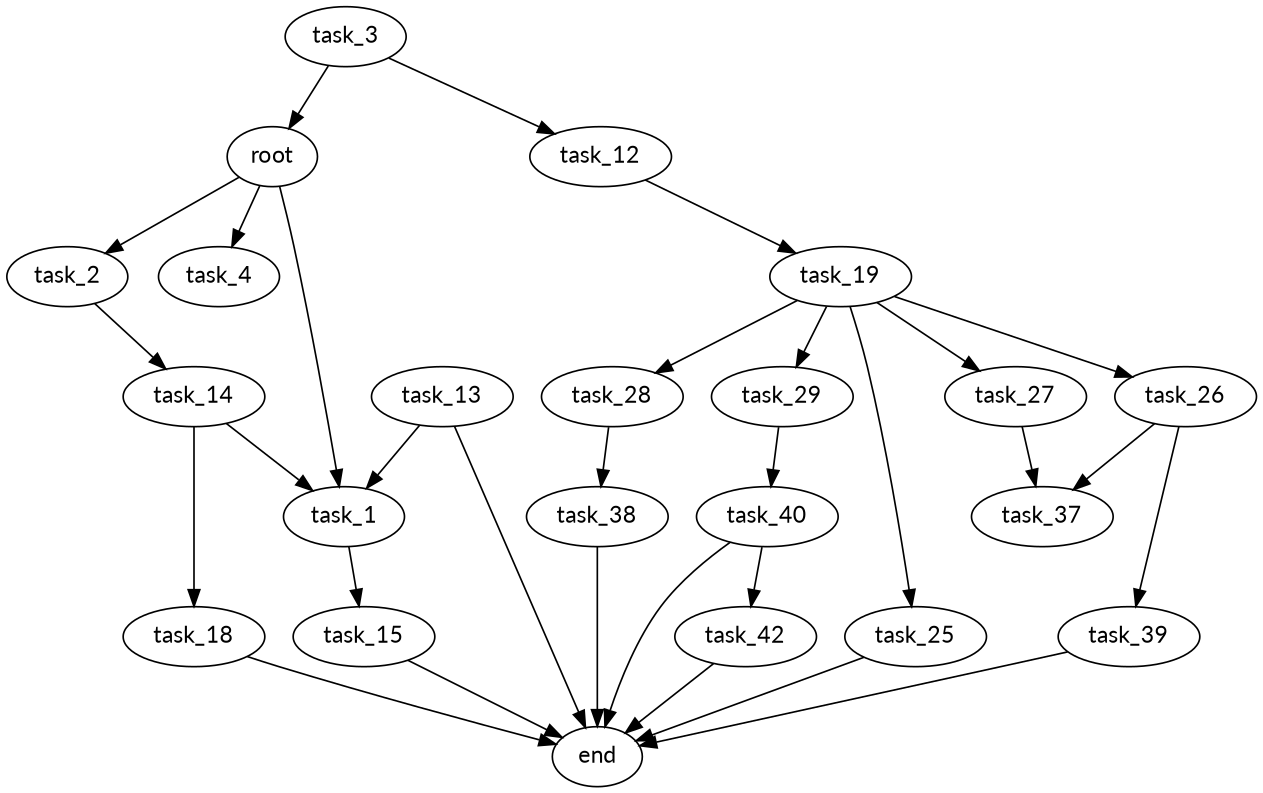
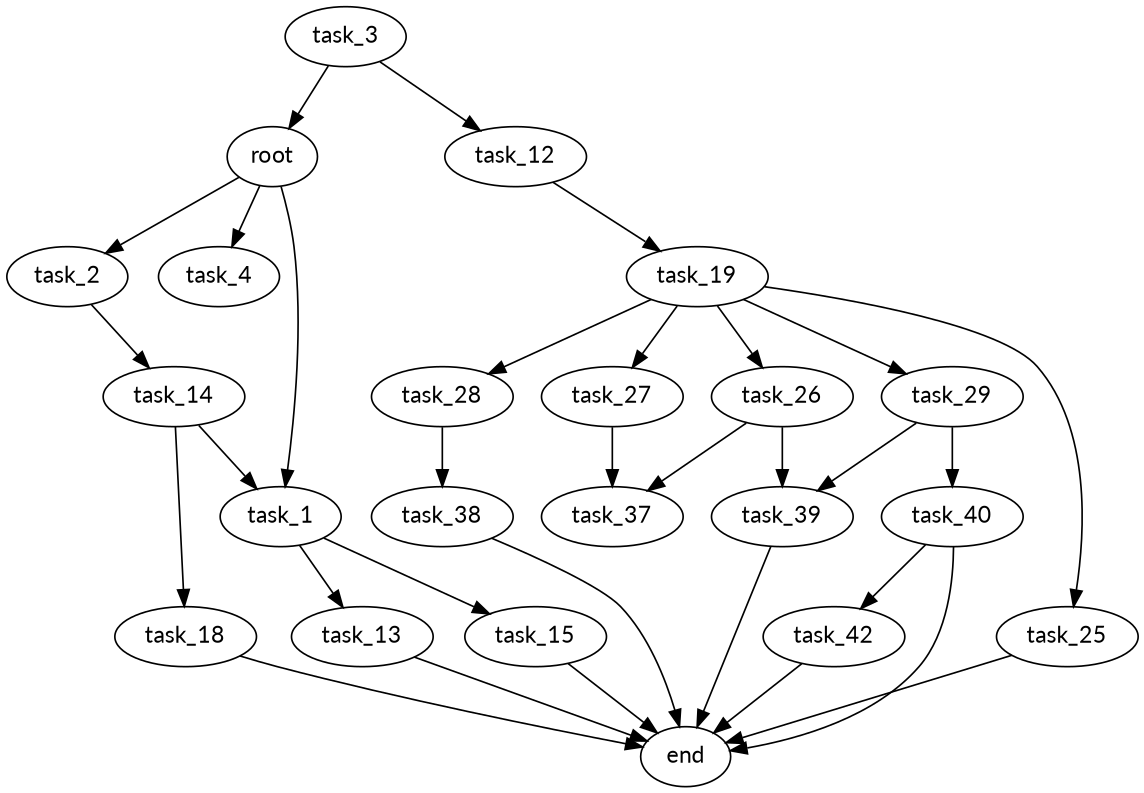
edge "task_13" -> "task_1": reversed
edge "task_29" -> "task_39": added
